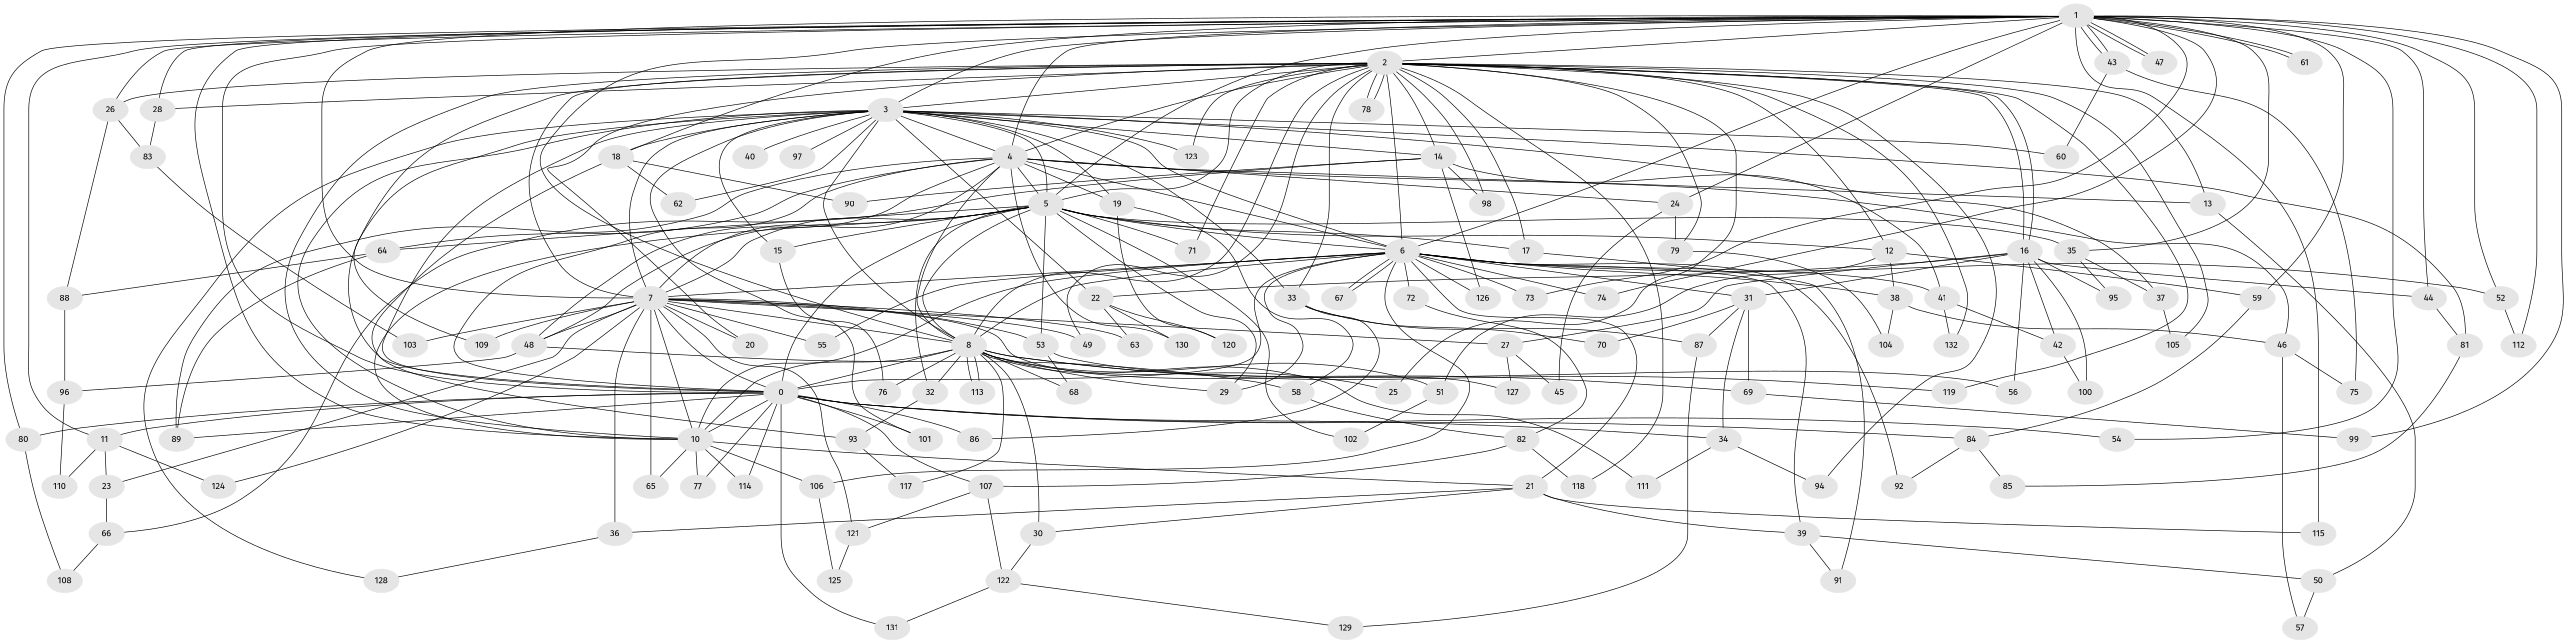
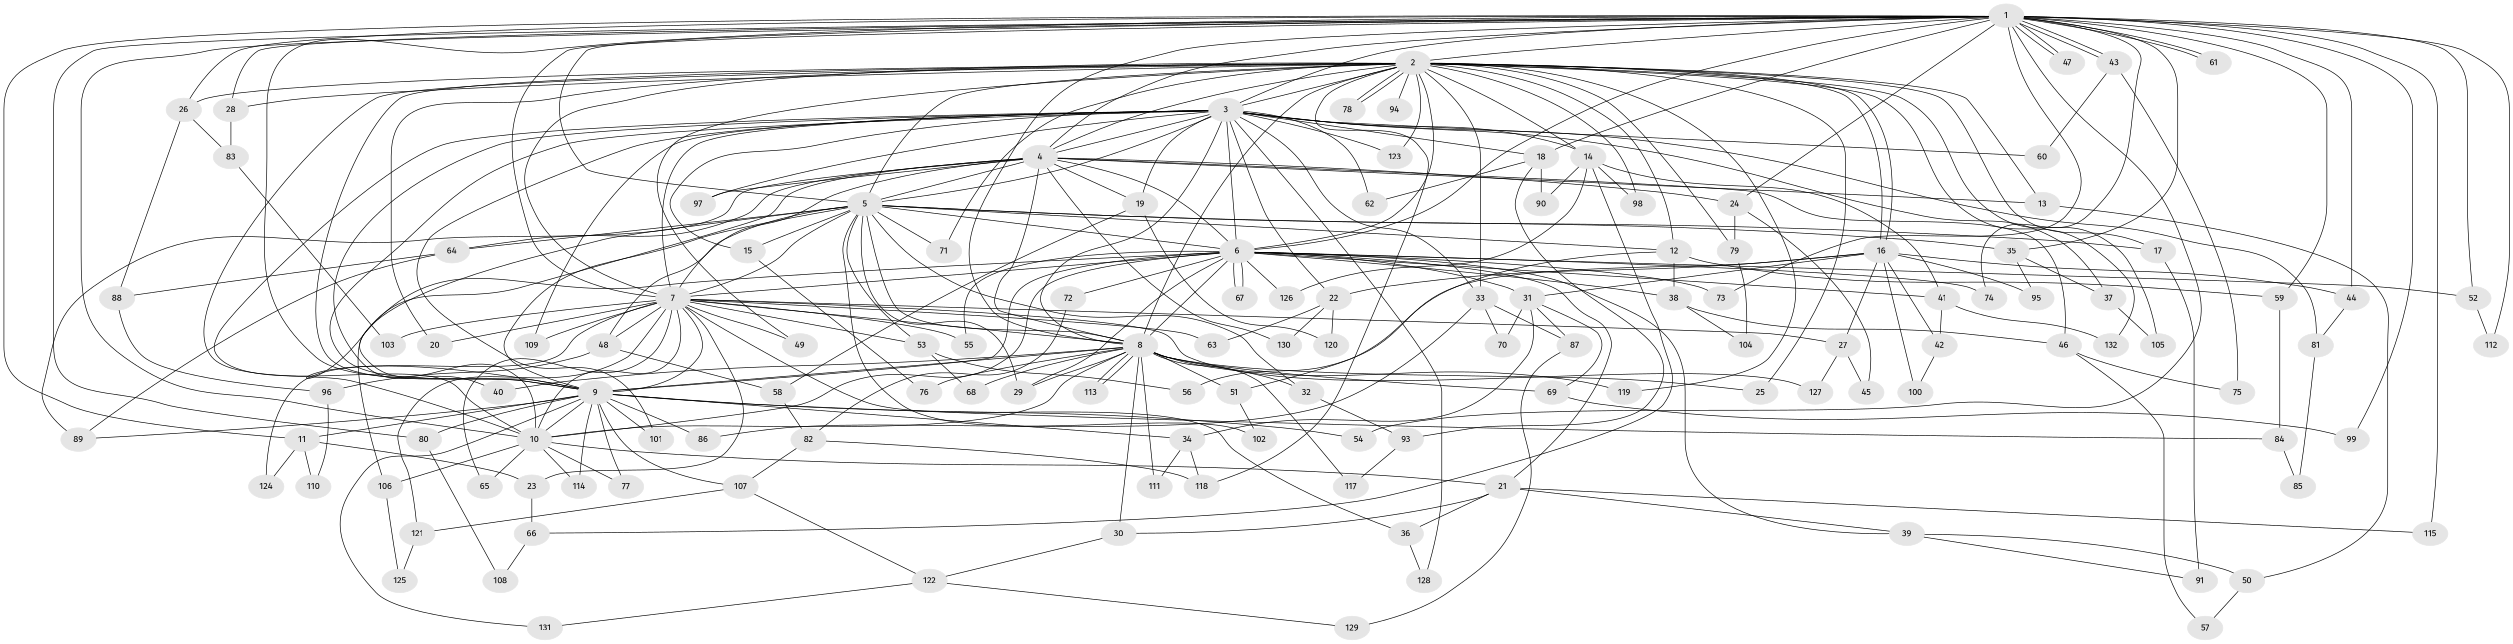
edge "4" -- "48": now "4" -- "97"
edge "8" -- "40": added
node "0": label "0" -> "9"
edge "34" -- "94": now "34" -- "118"
node "92": removed
